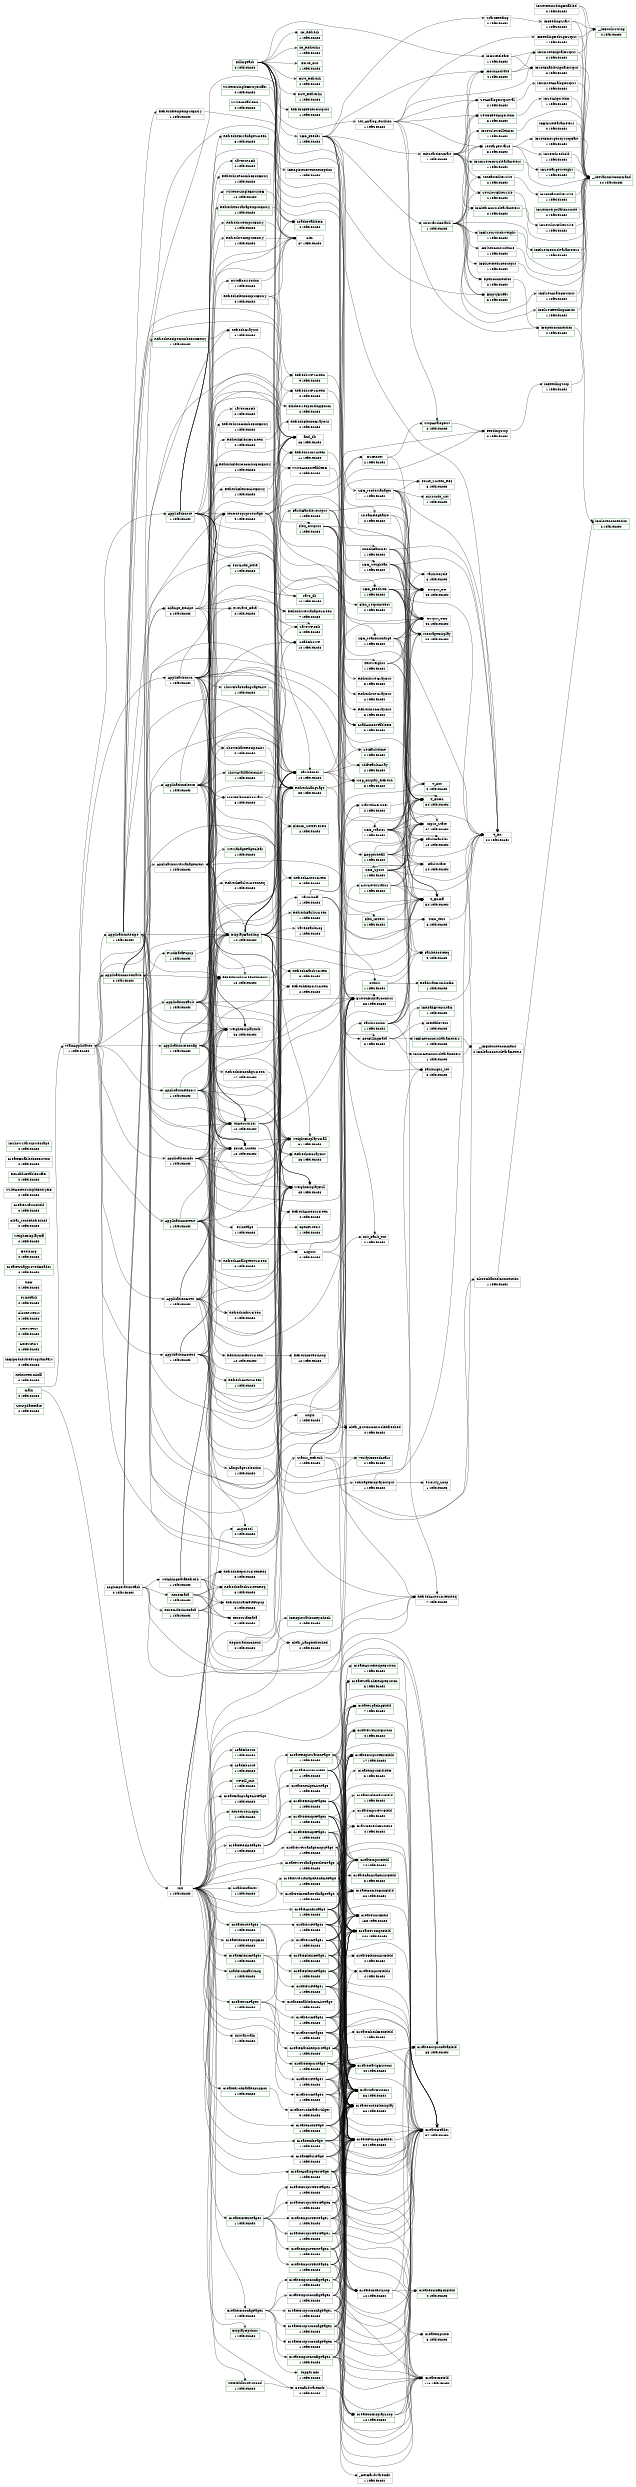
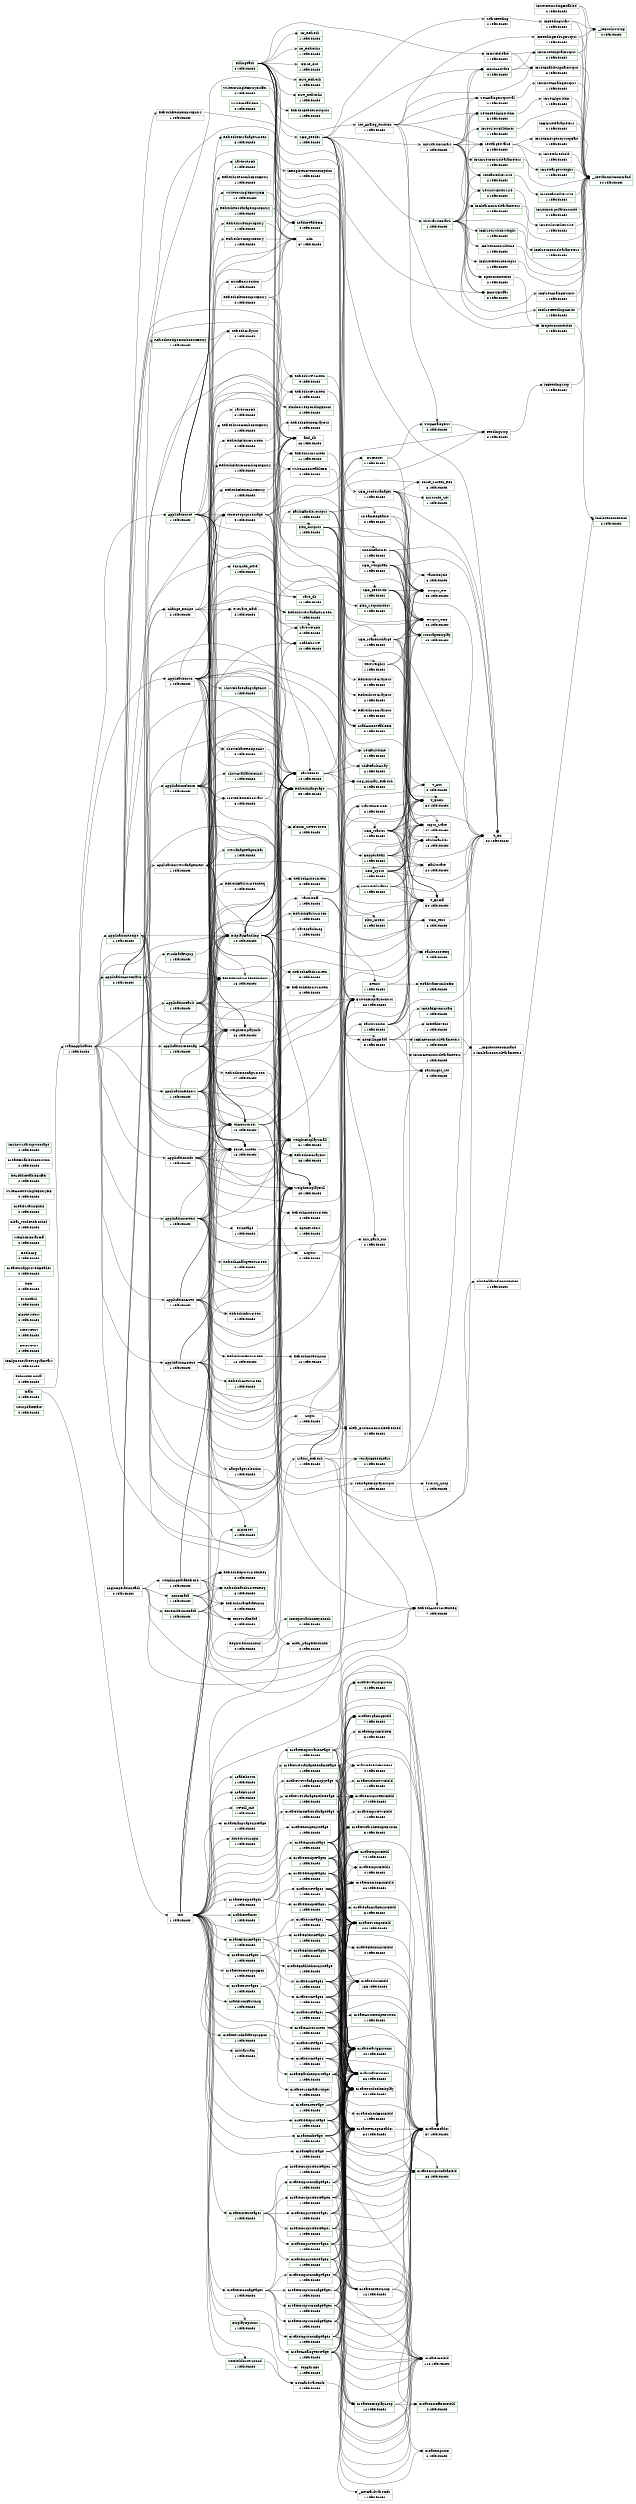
edge "CreateRecipePage1" -> "CreateUnitField": removed
edge "CreateAutoScreen" -> "CreatePTLogoHeader": added
